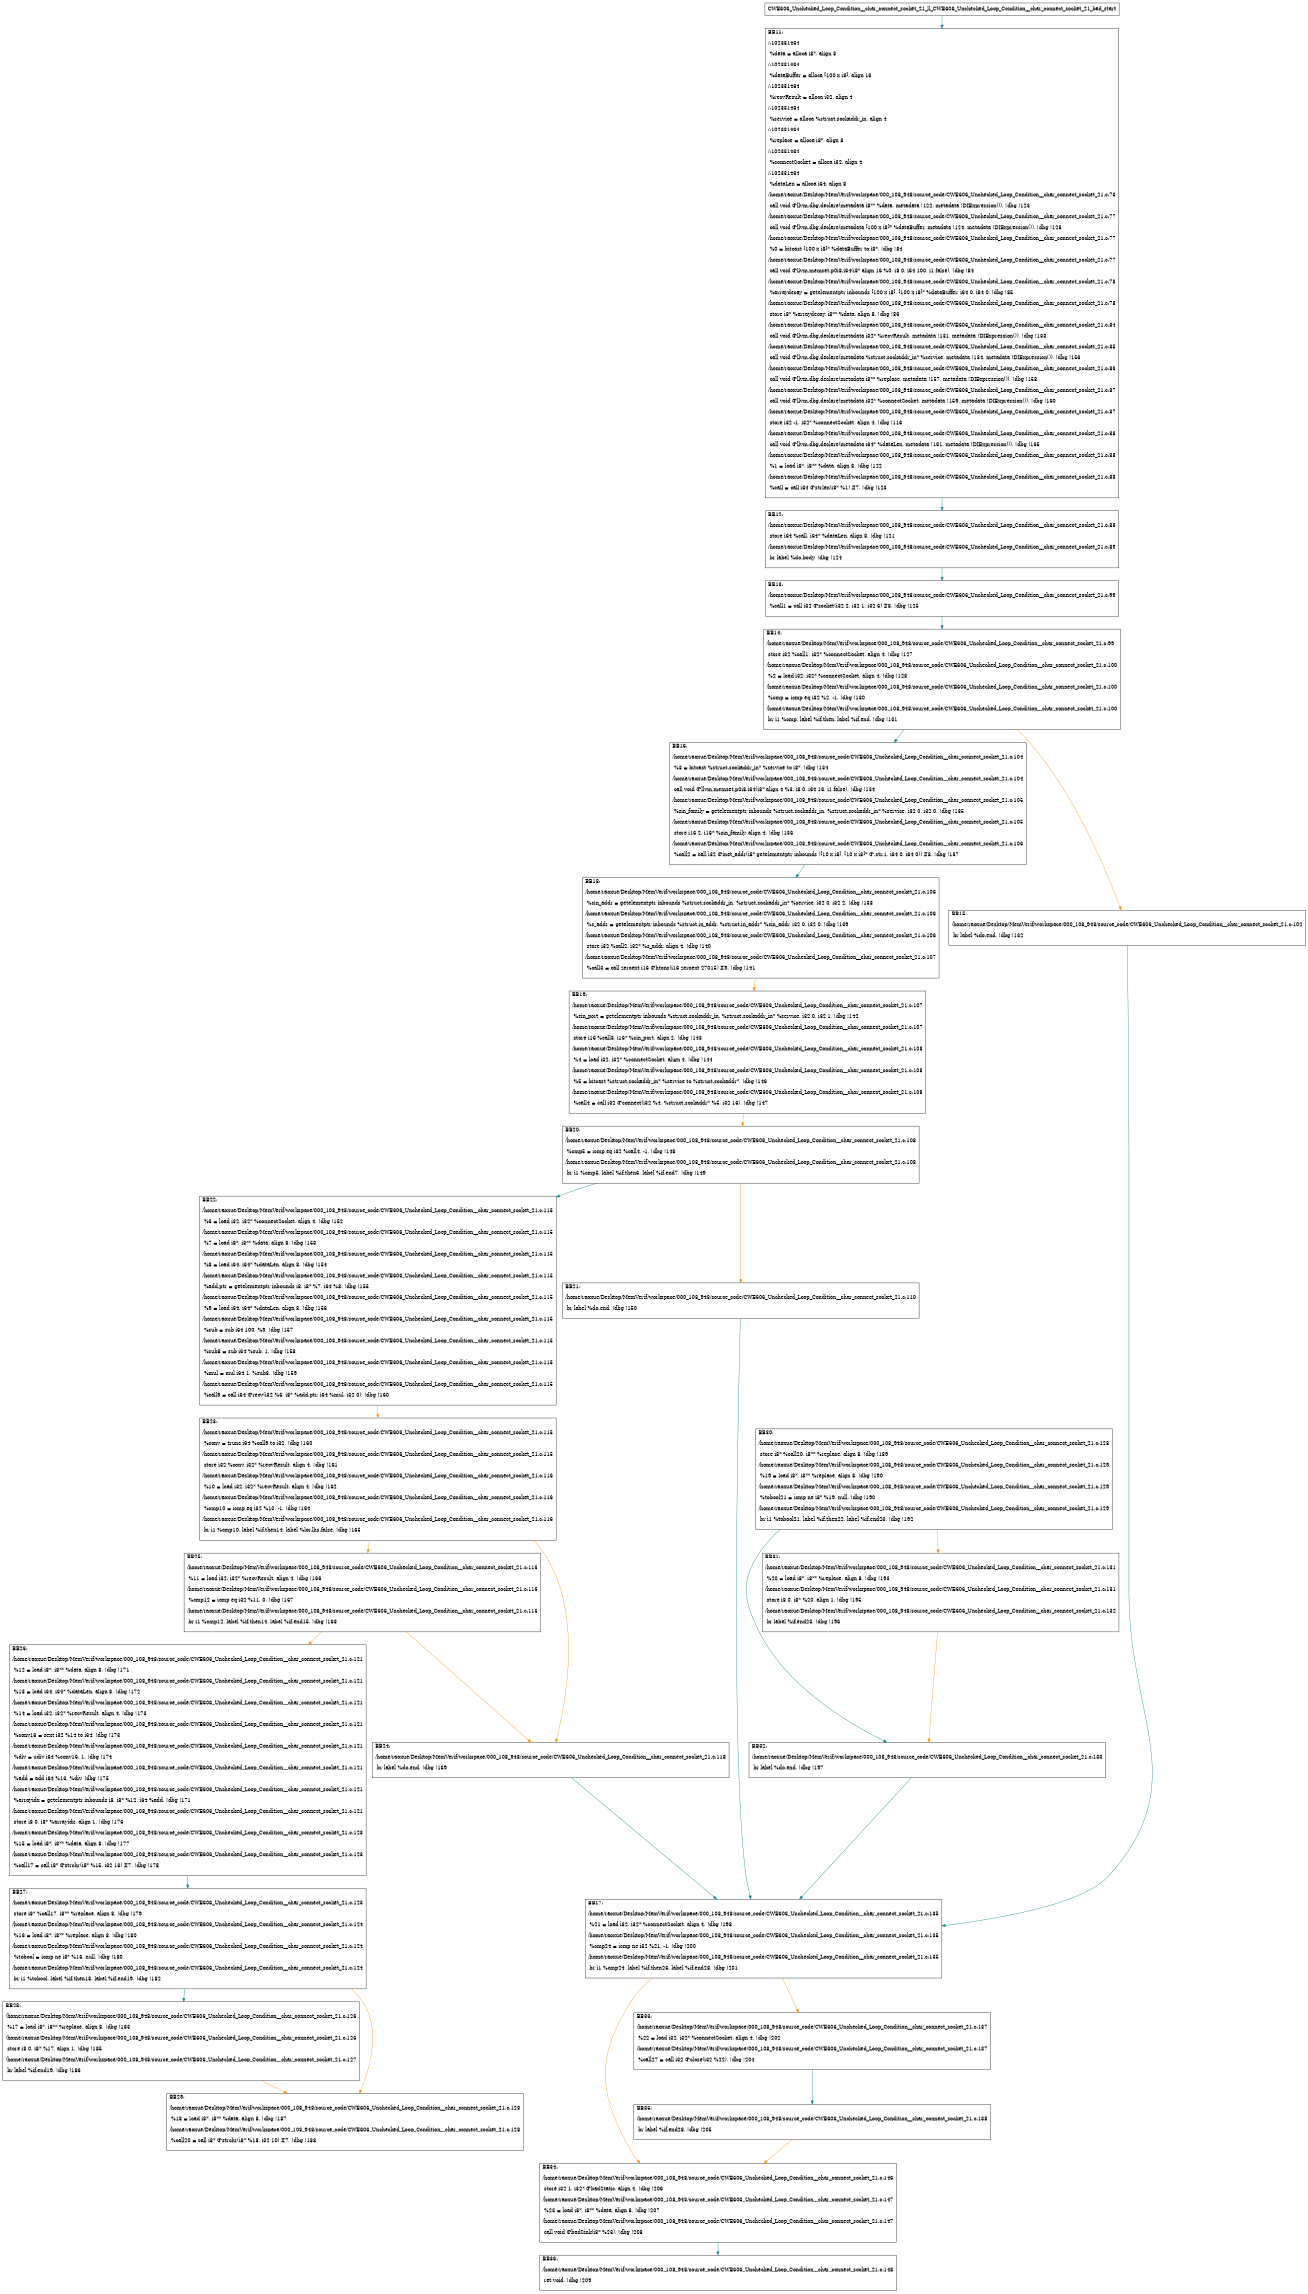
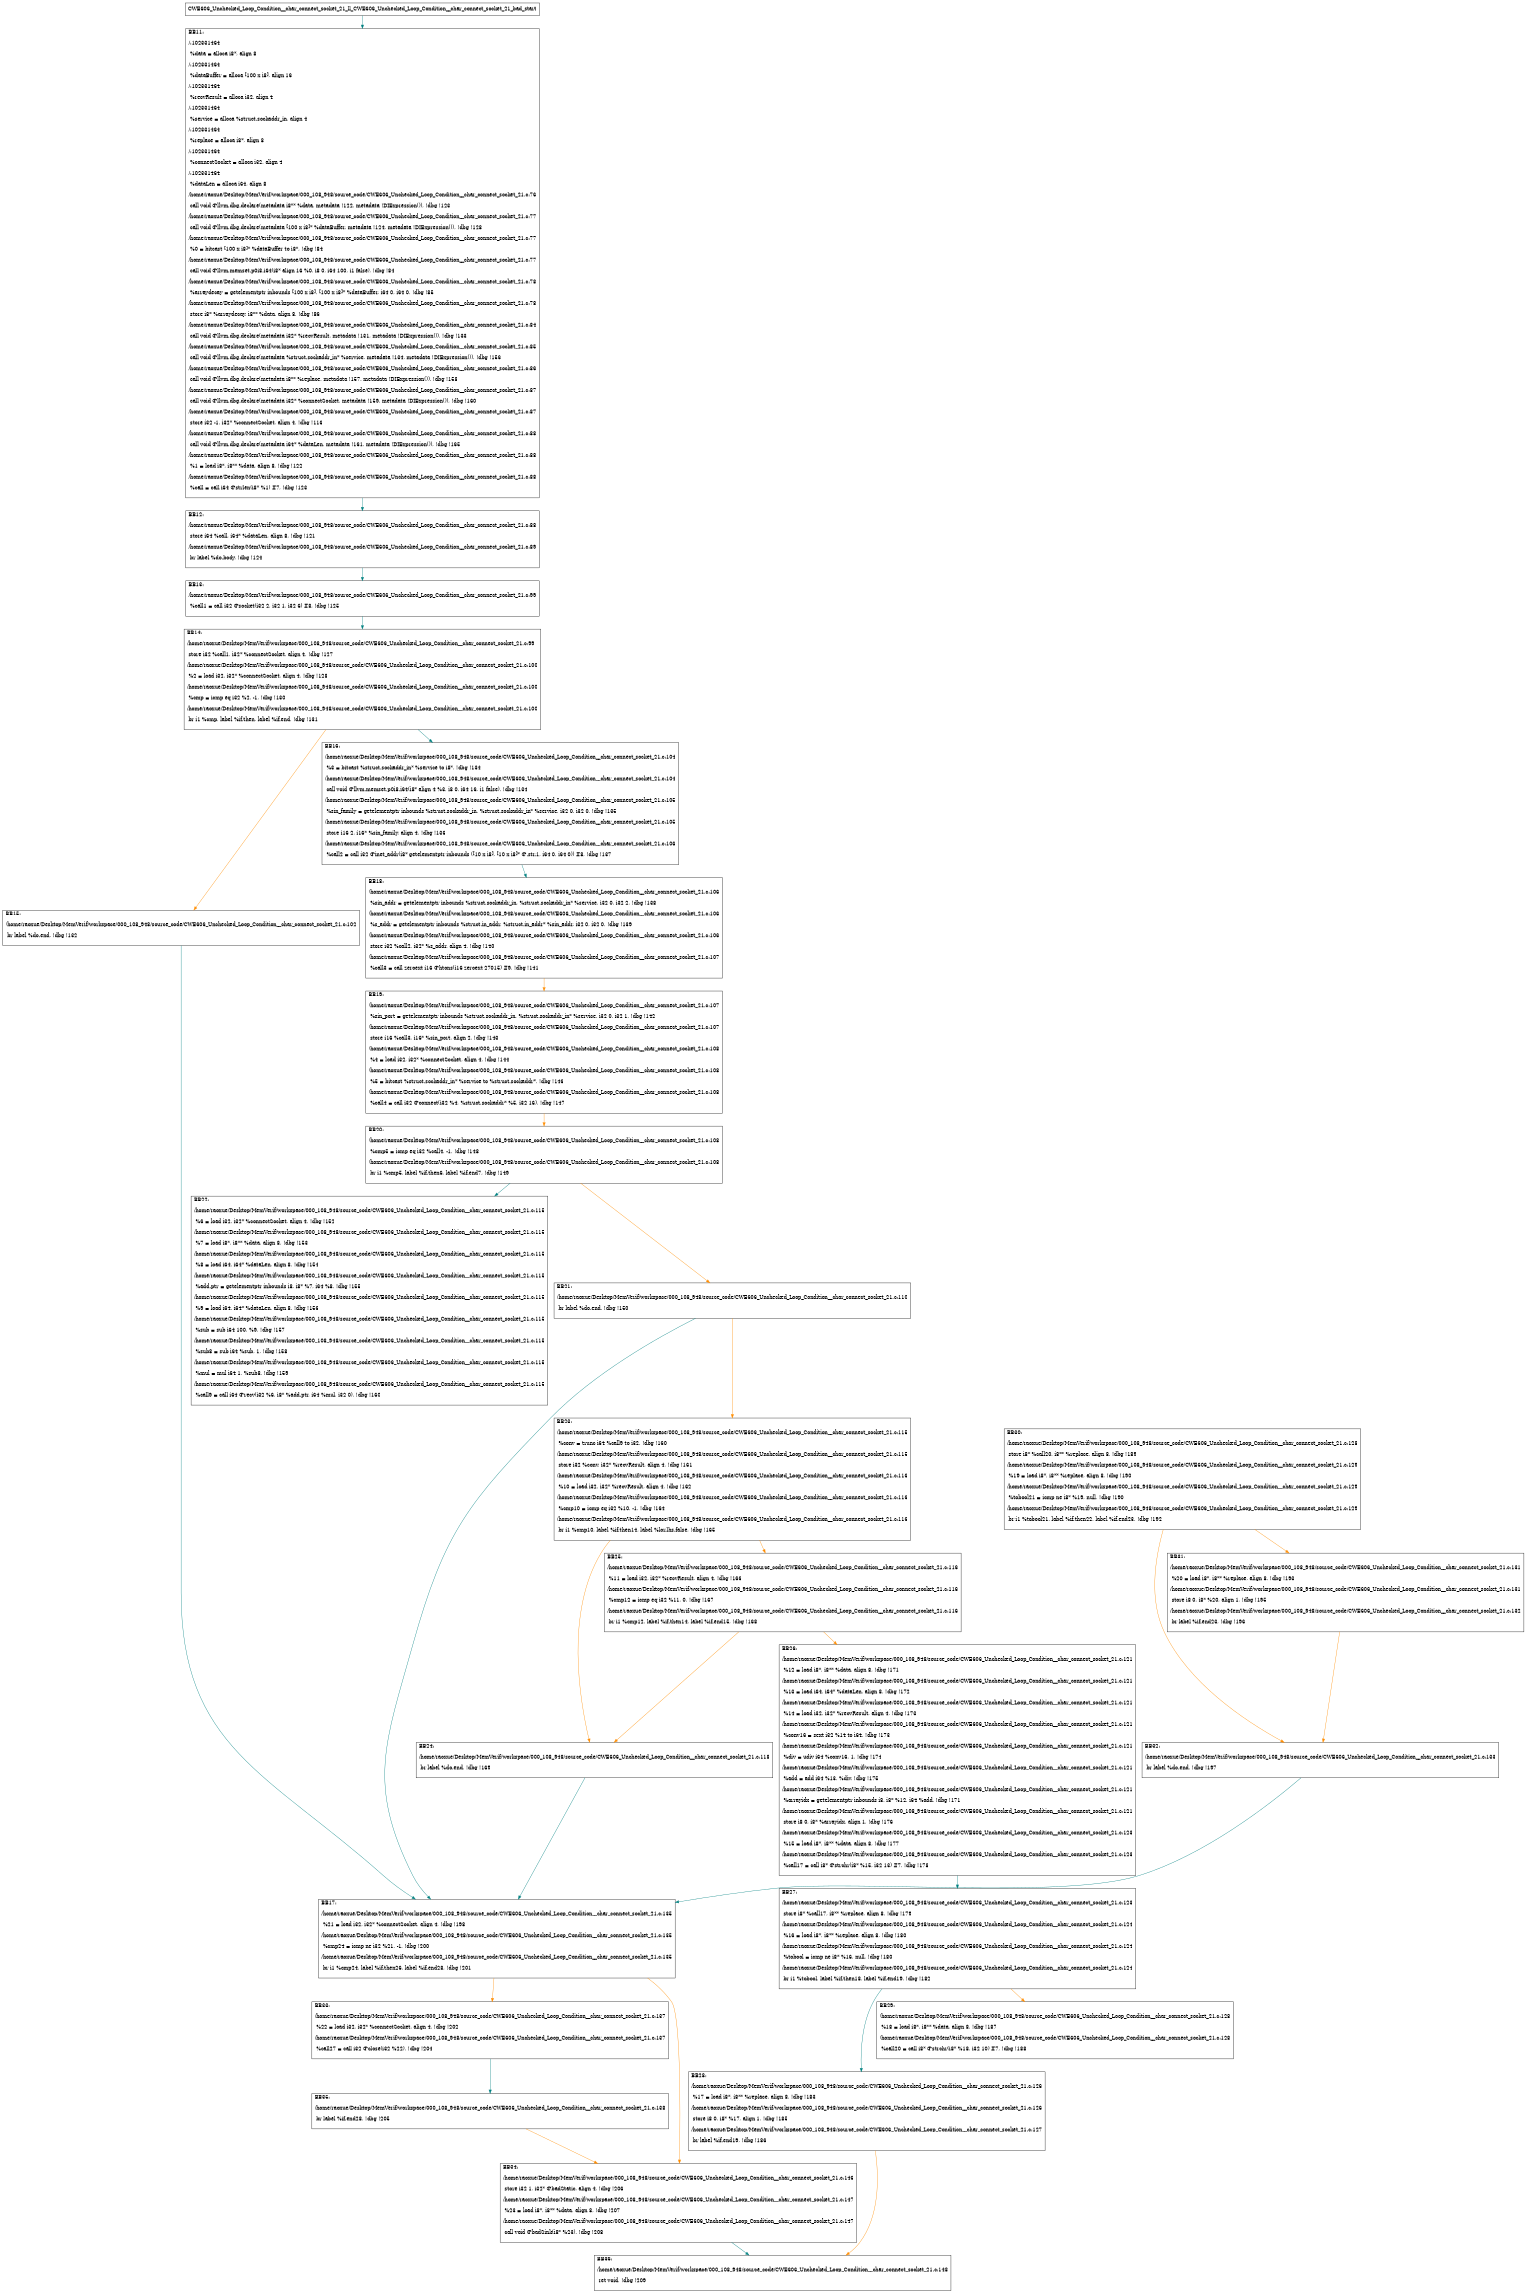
edge "BB22:" -> "BB23:": now "BB21:" -> "BB23:"
edge "BB30:" -> "BB32:": color teal -> darkorange
edge "BB28:" -> "BB29:": now "BB28:" -> "BB36:"
